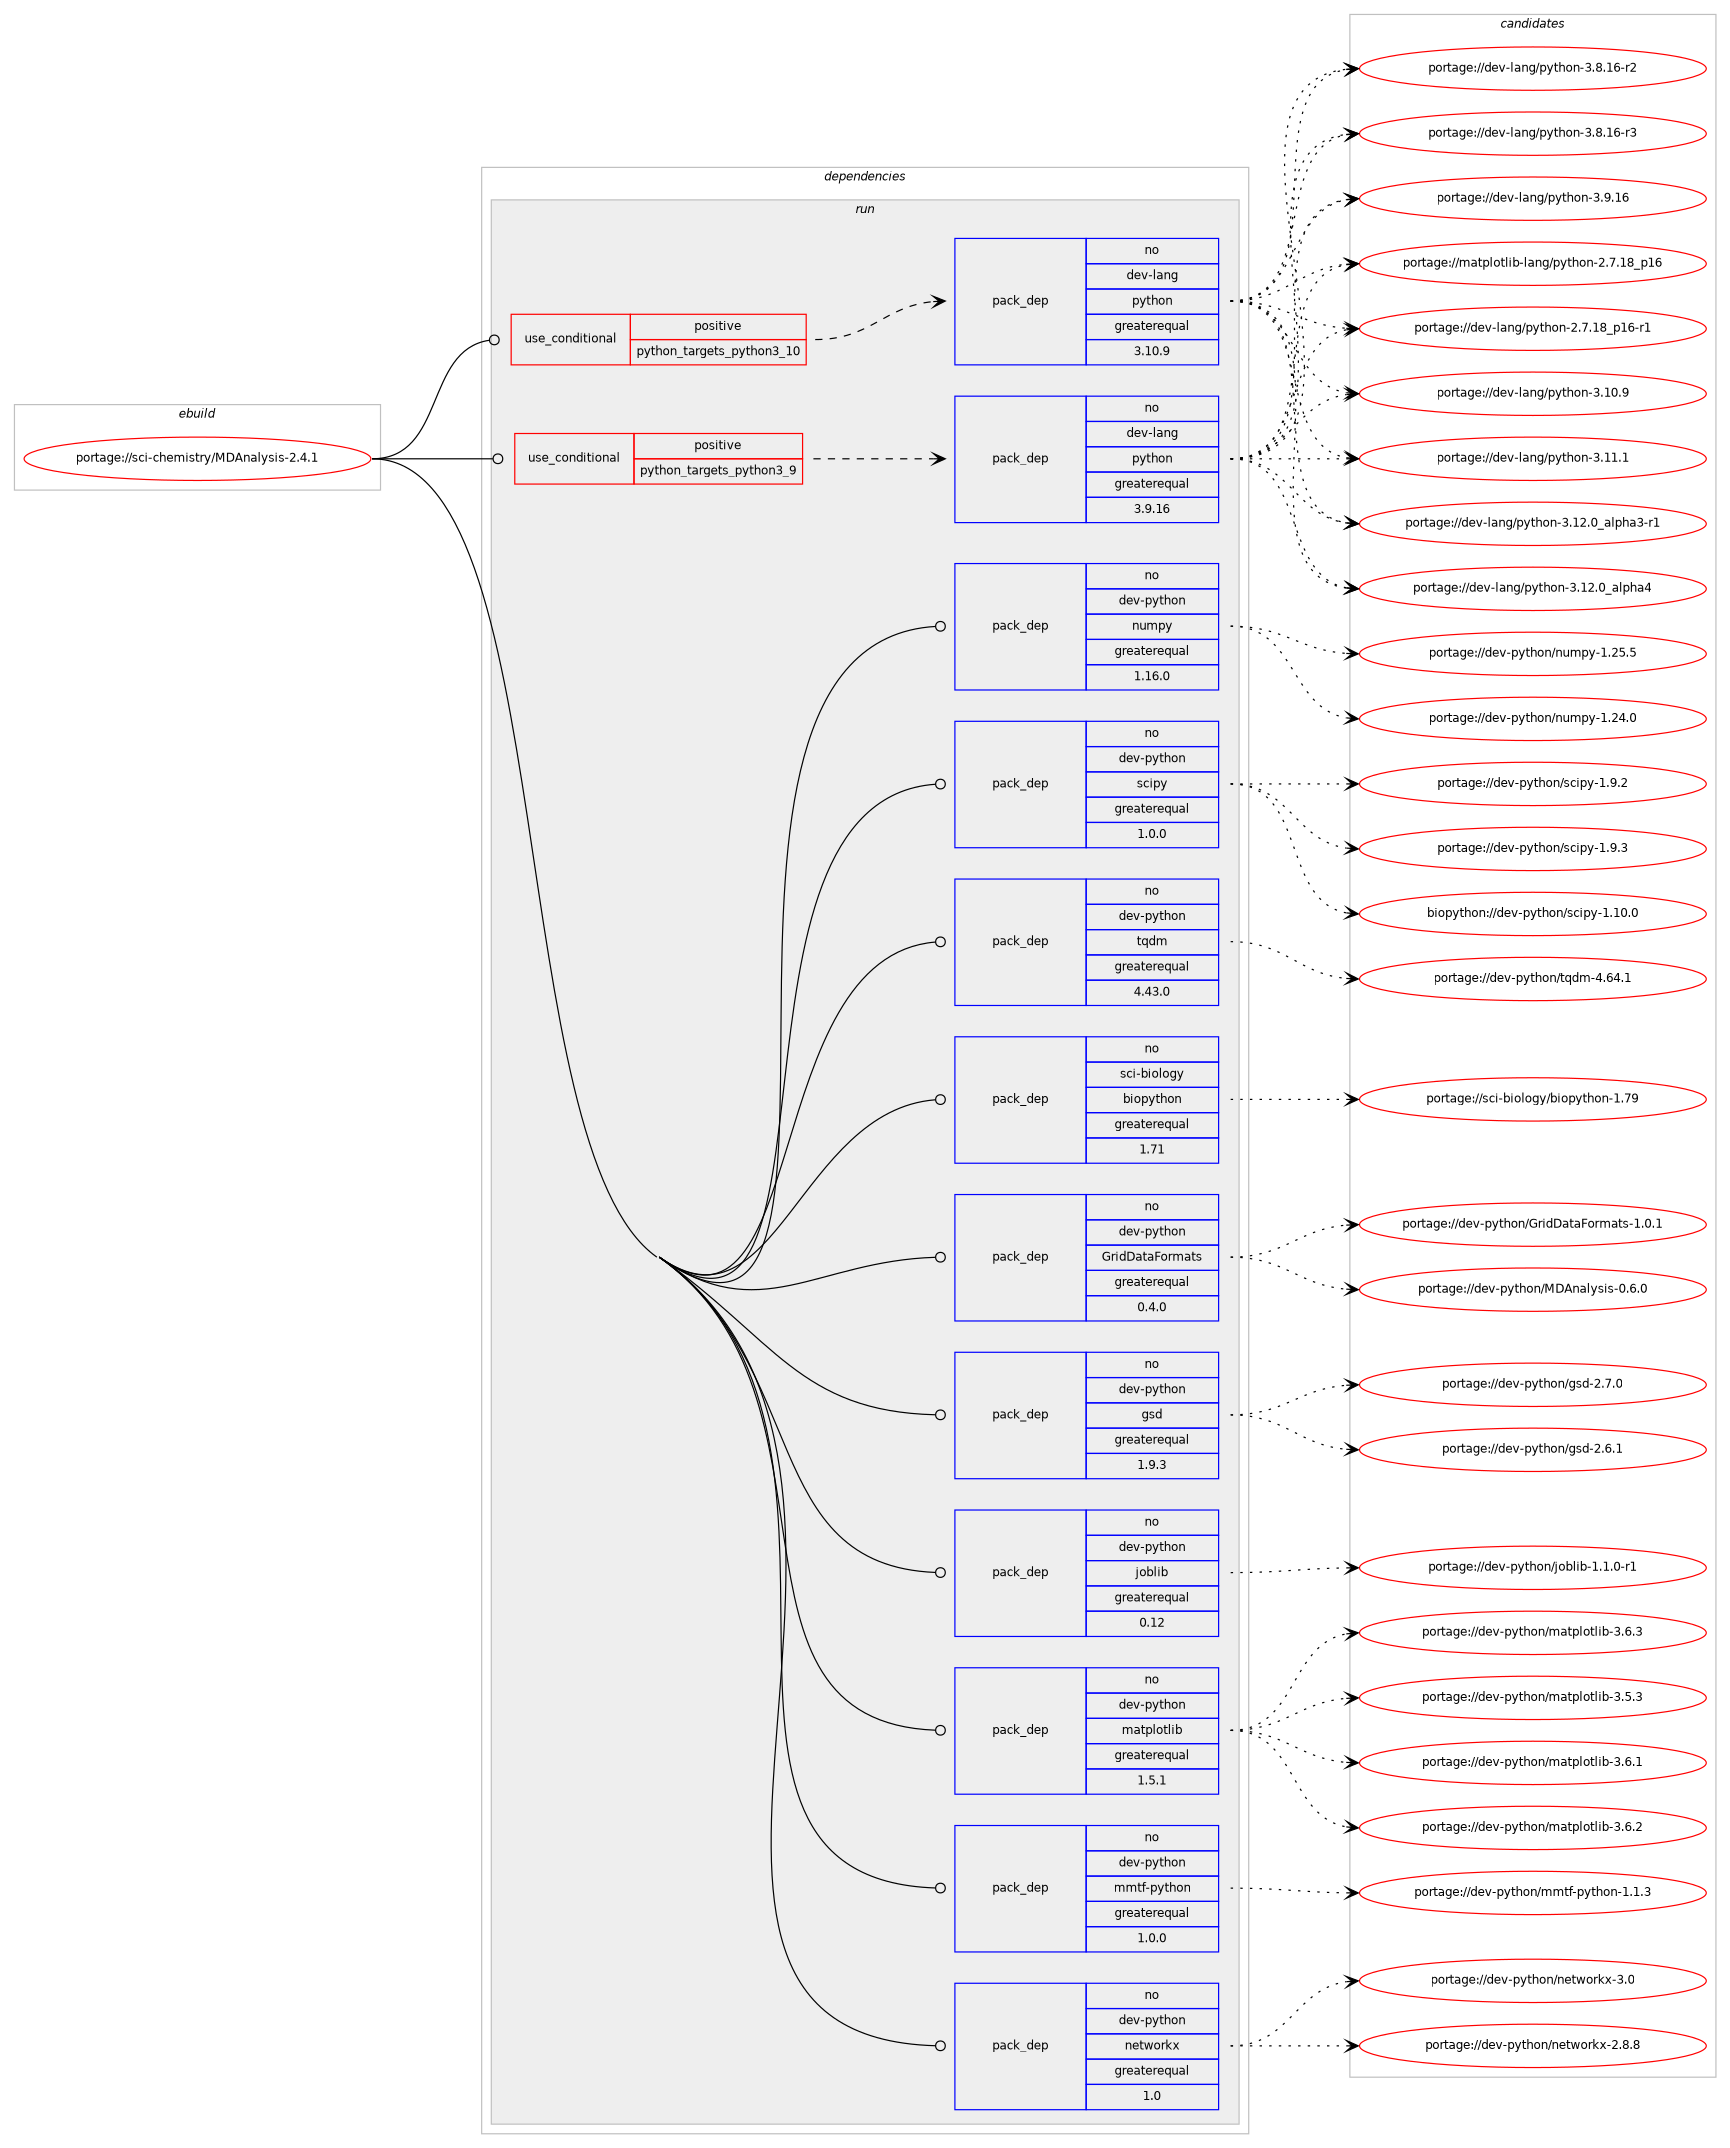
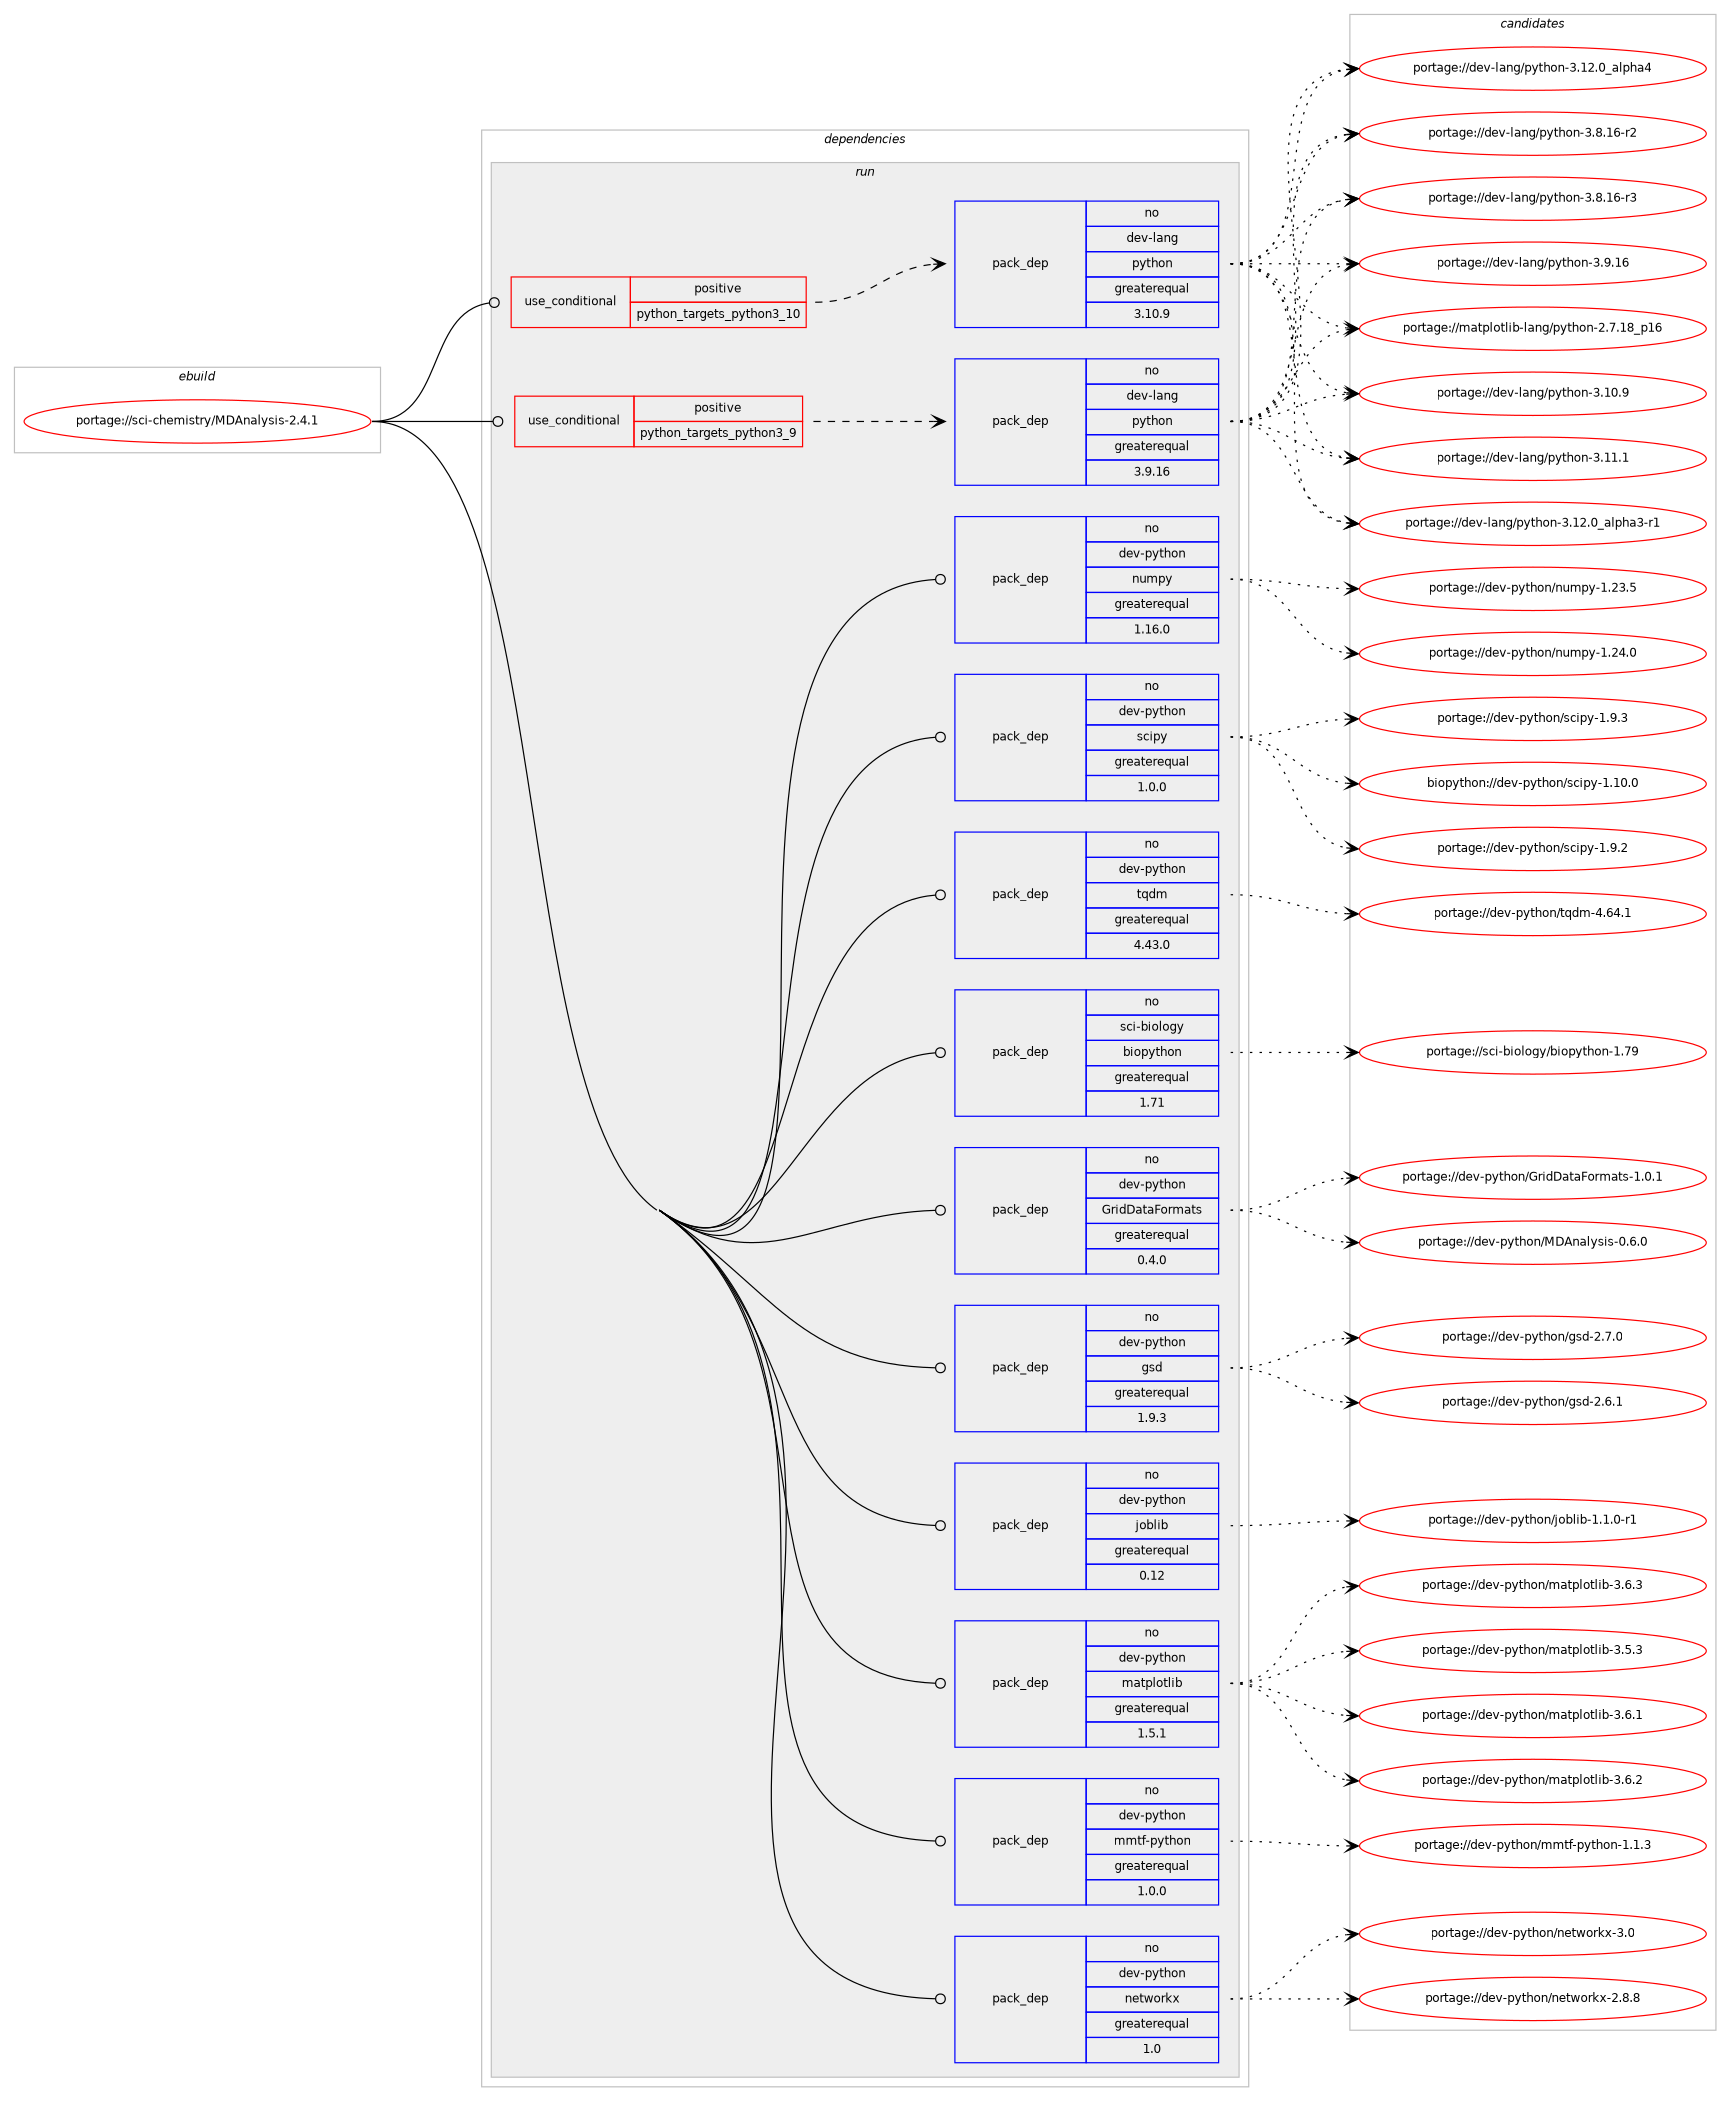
node "portage://dev-lang/python-2.7.18_p16-r1": removed
node "portage://dev-python/numpy-1.25.5": label "portage://dev-python/numpy-1.25.5" -> "portage://dev-python/numpy-1.23.5"
